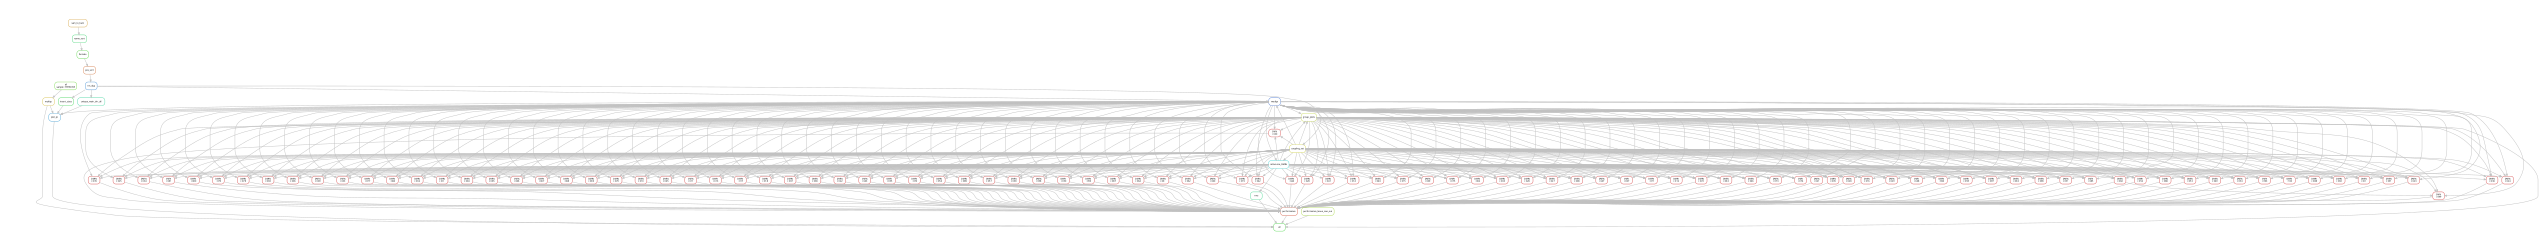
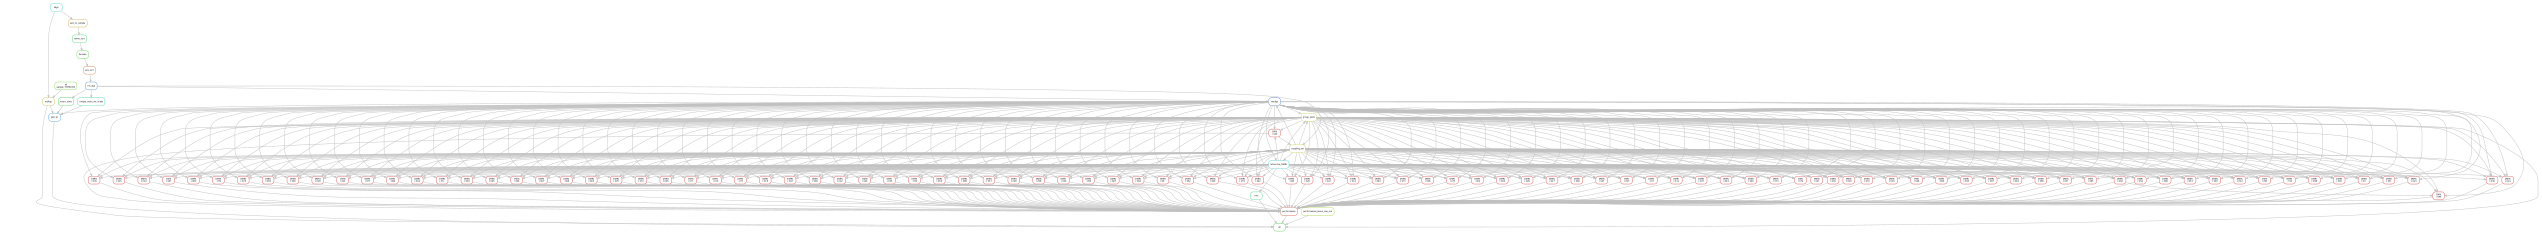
node "align": added
node "sam_to_bam": label "sam_to_bam" -> "sam_to_sample"
node "unique_main_chr_all": label "unique_main_chr_all" -> "unique_main_chr_reads"
edge "coupling_set" -> "DMRs i: 030": reversed
